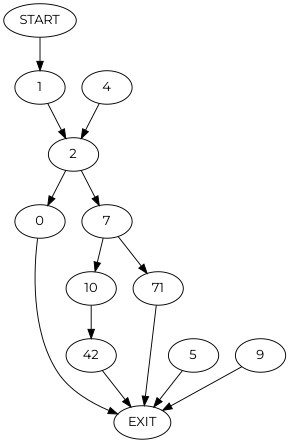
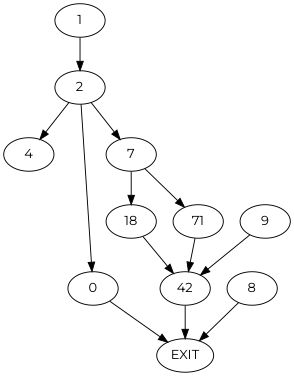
node "START": removed
edge "4" -> "2": reversed
node "10": label "10" -> "18"
edge "71" -> "EXIT": now "71" -> "42"
node "5": label "5" -> "8"
edge "9" -> "EXIT": now "9" -> "42"
